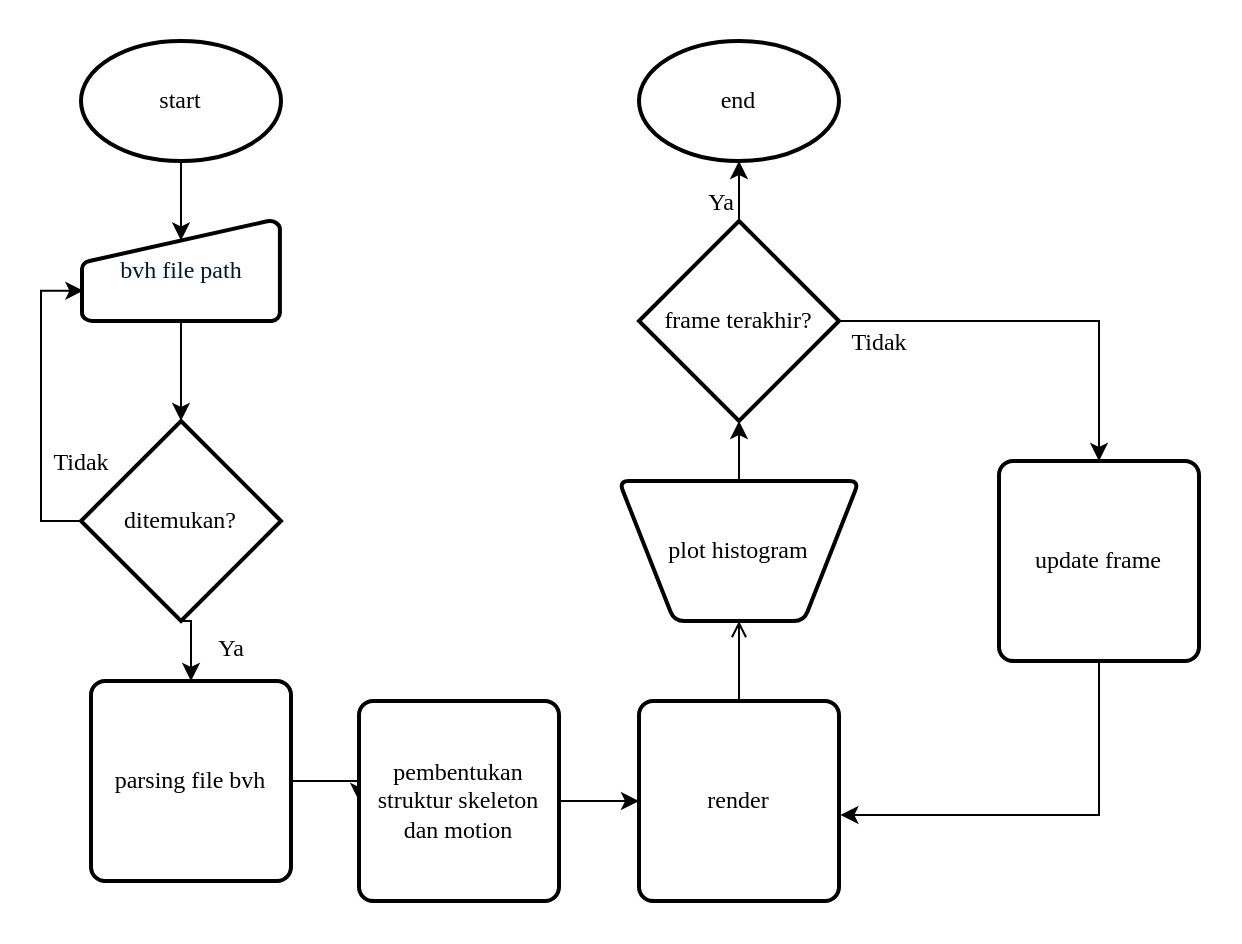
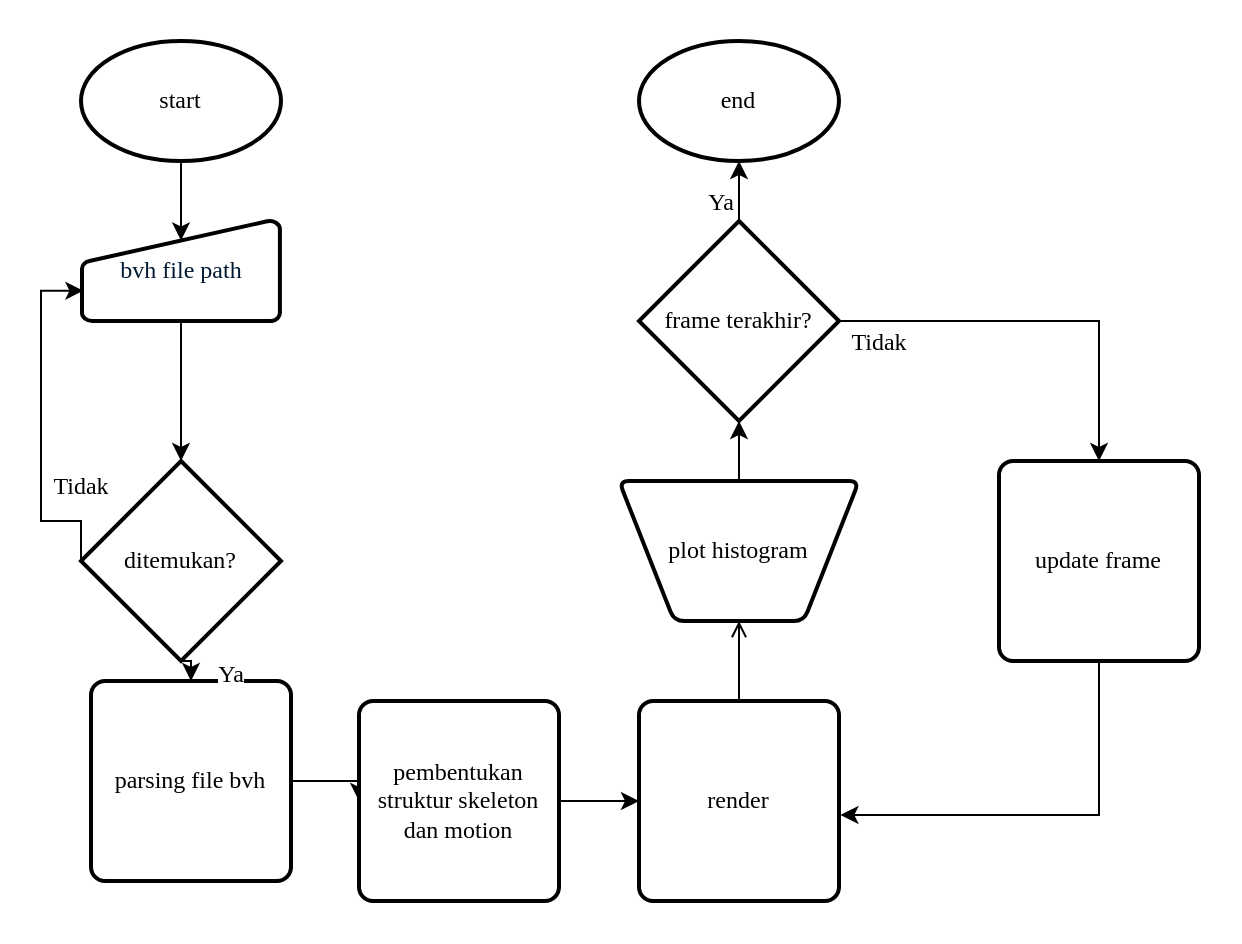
node "ditemukan?": moved (181, 521) -> (181, 561)
